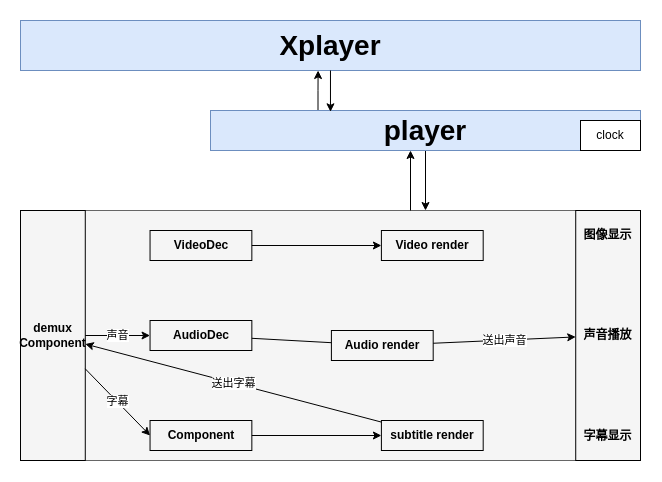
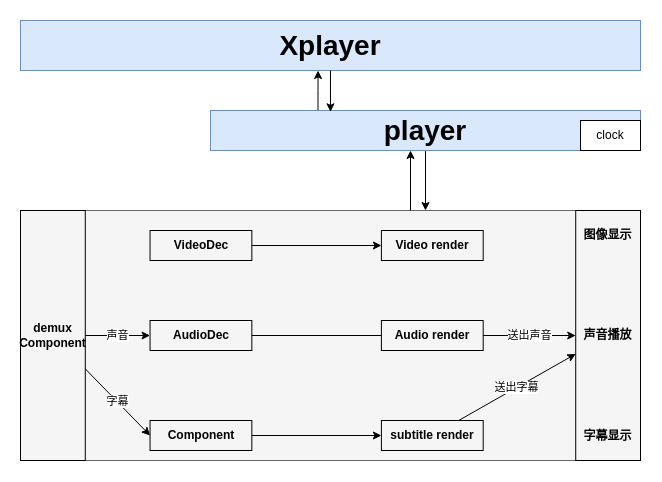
node "Audio render": moved (382, 346) -> (432, 336)
edge "subtitle render" -> "demux Component": now "subtitle render" -> "图像显示 声音播放 字幕显示"
